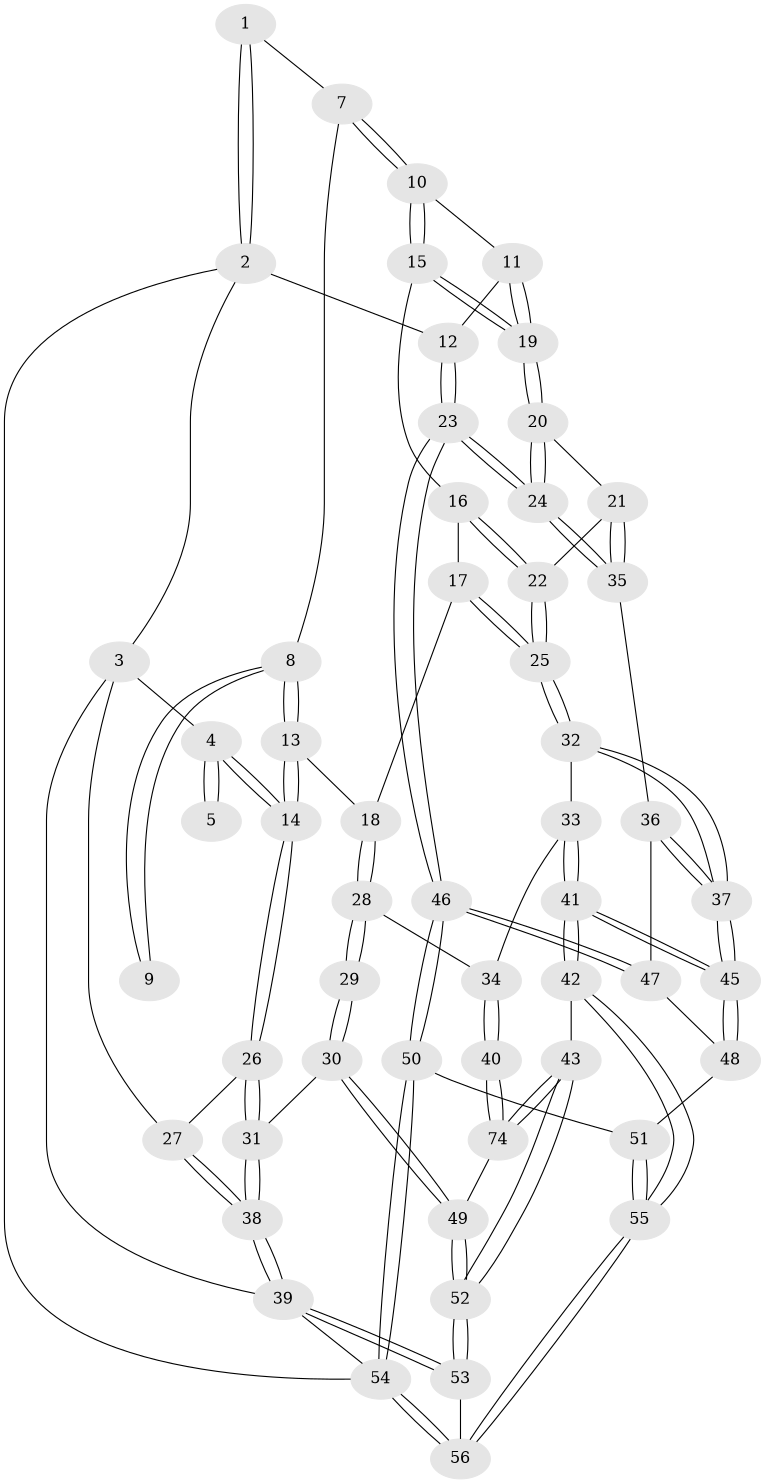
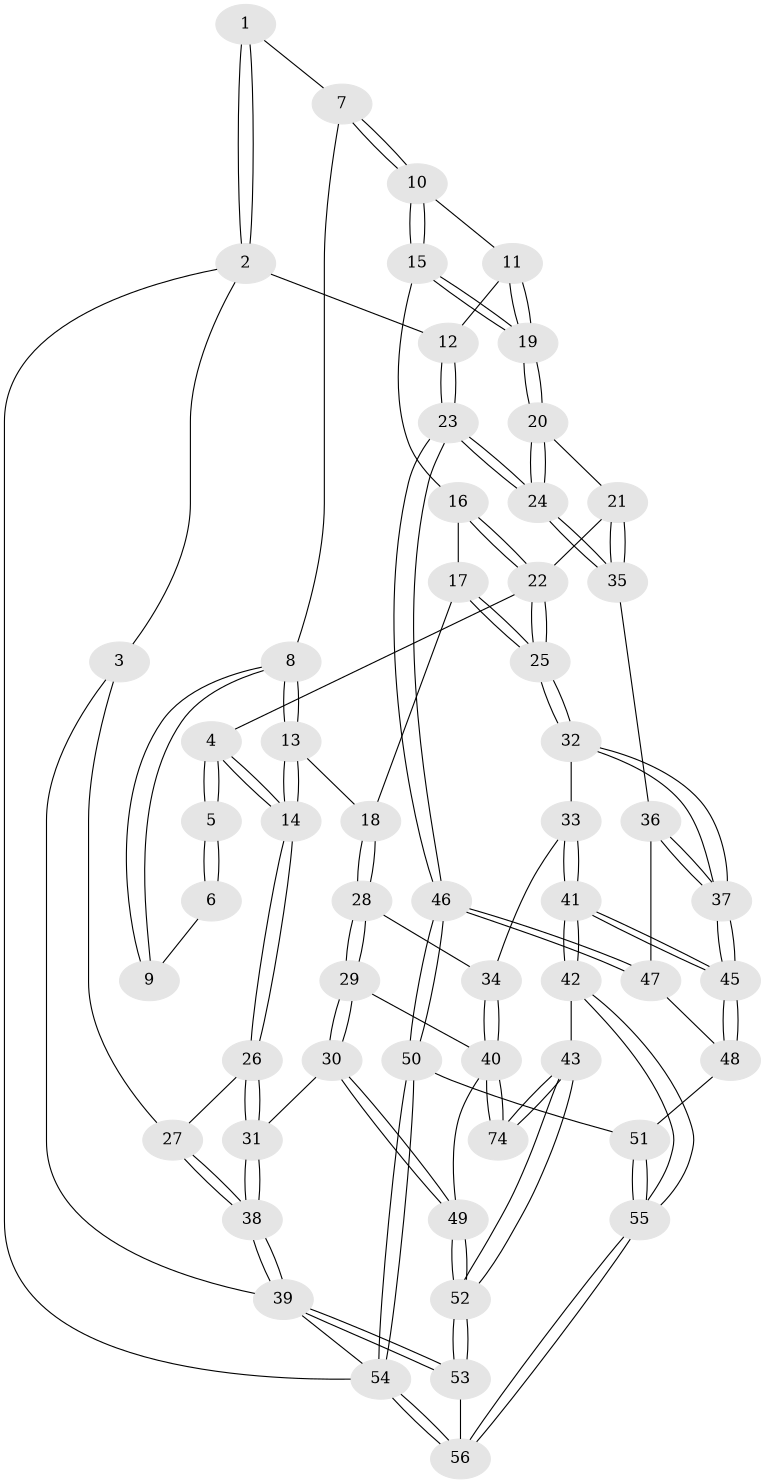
edge "3" -- "4": now "22" -- "4"
node "6": added
edge "29" -- "40": added
edge "74" -- "49": now "40" -- "49"
